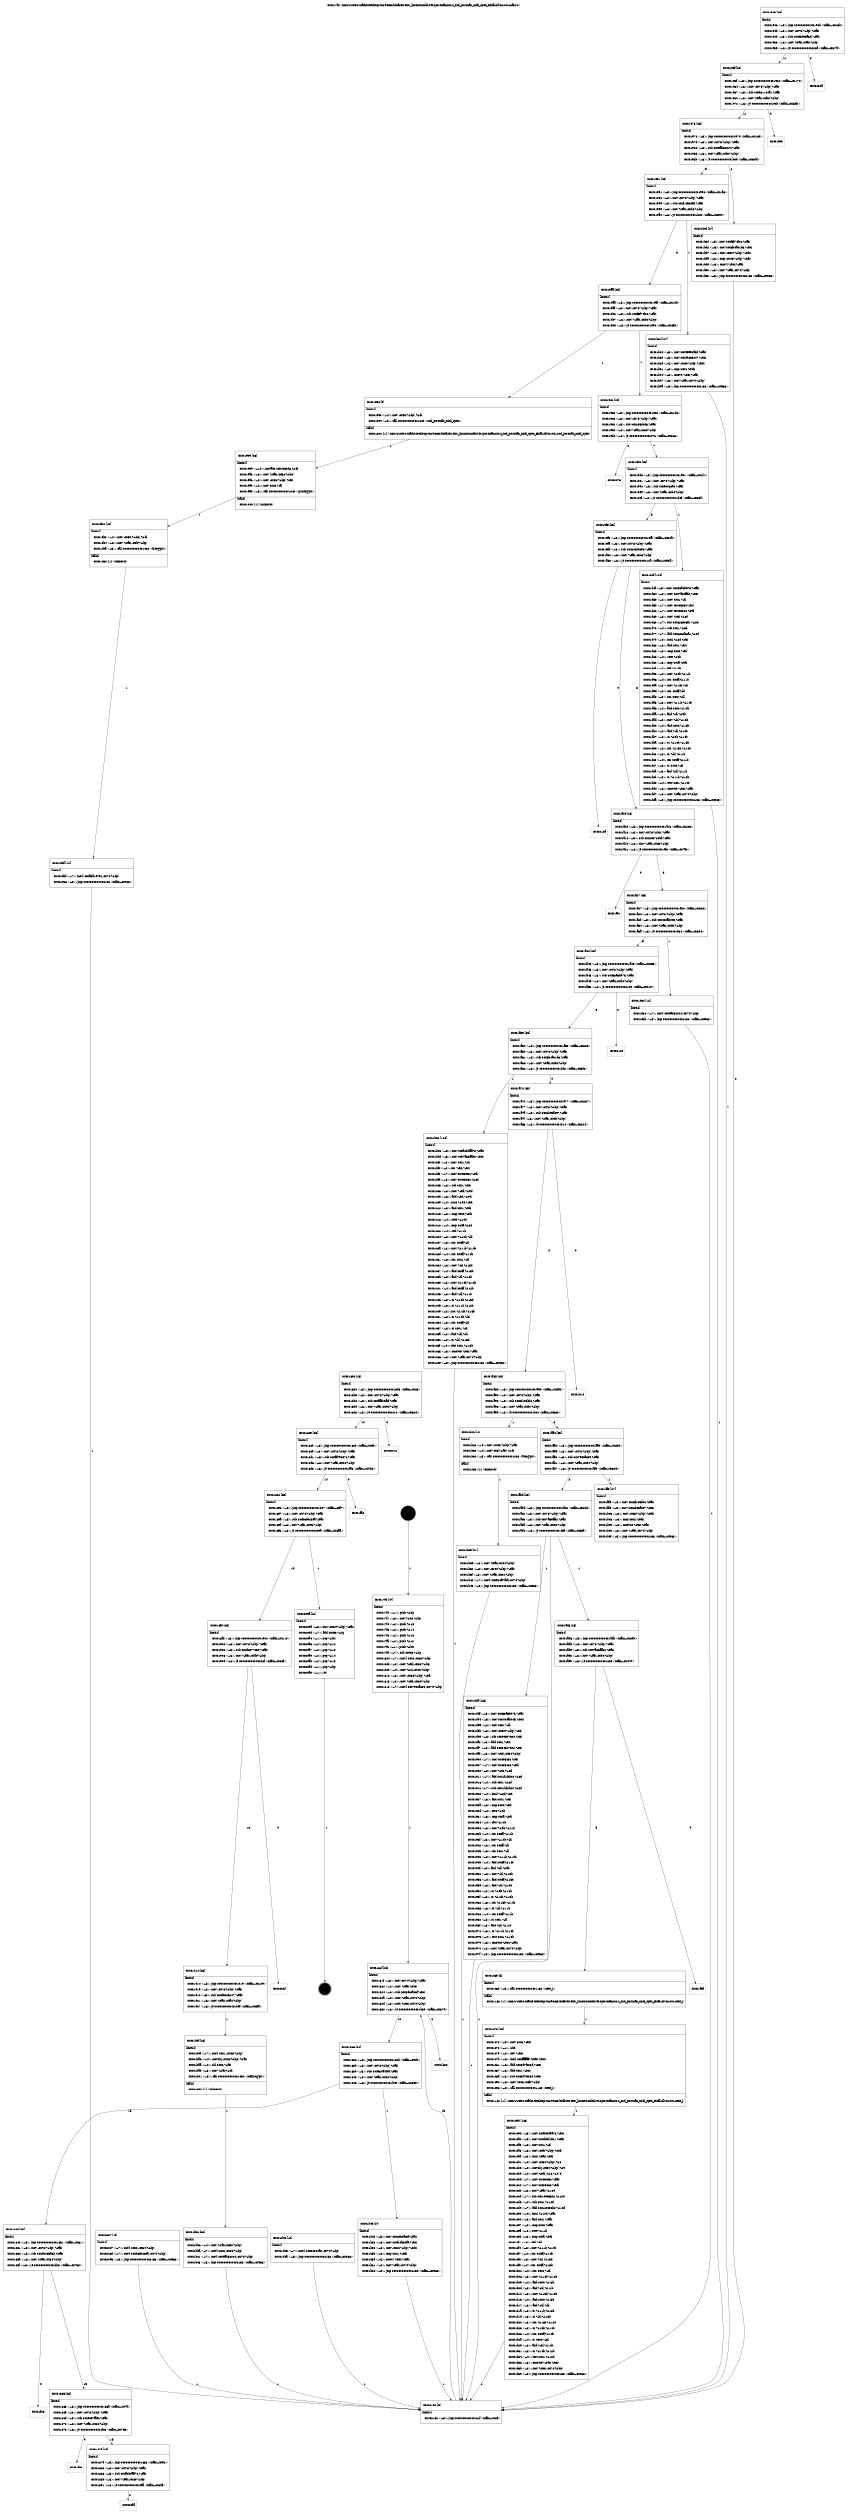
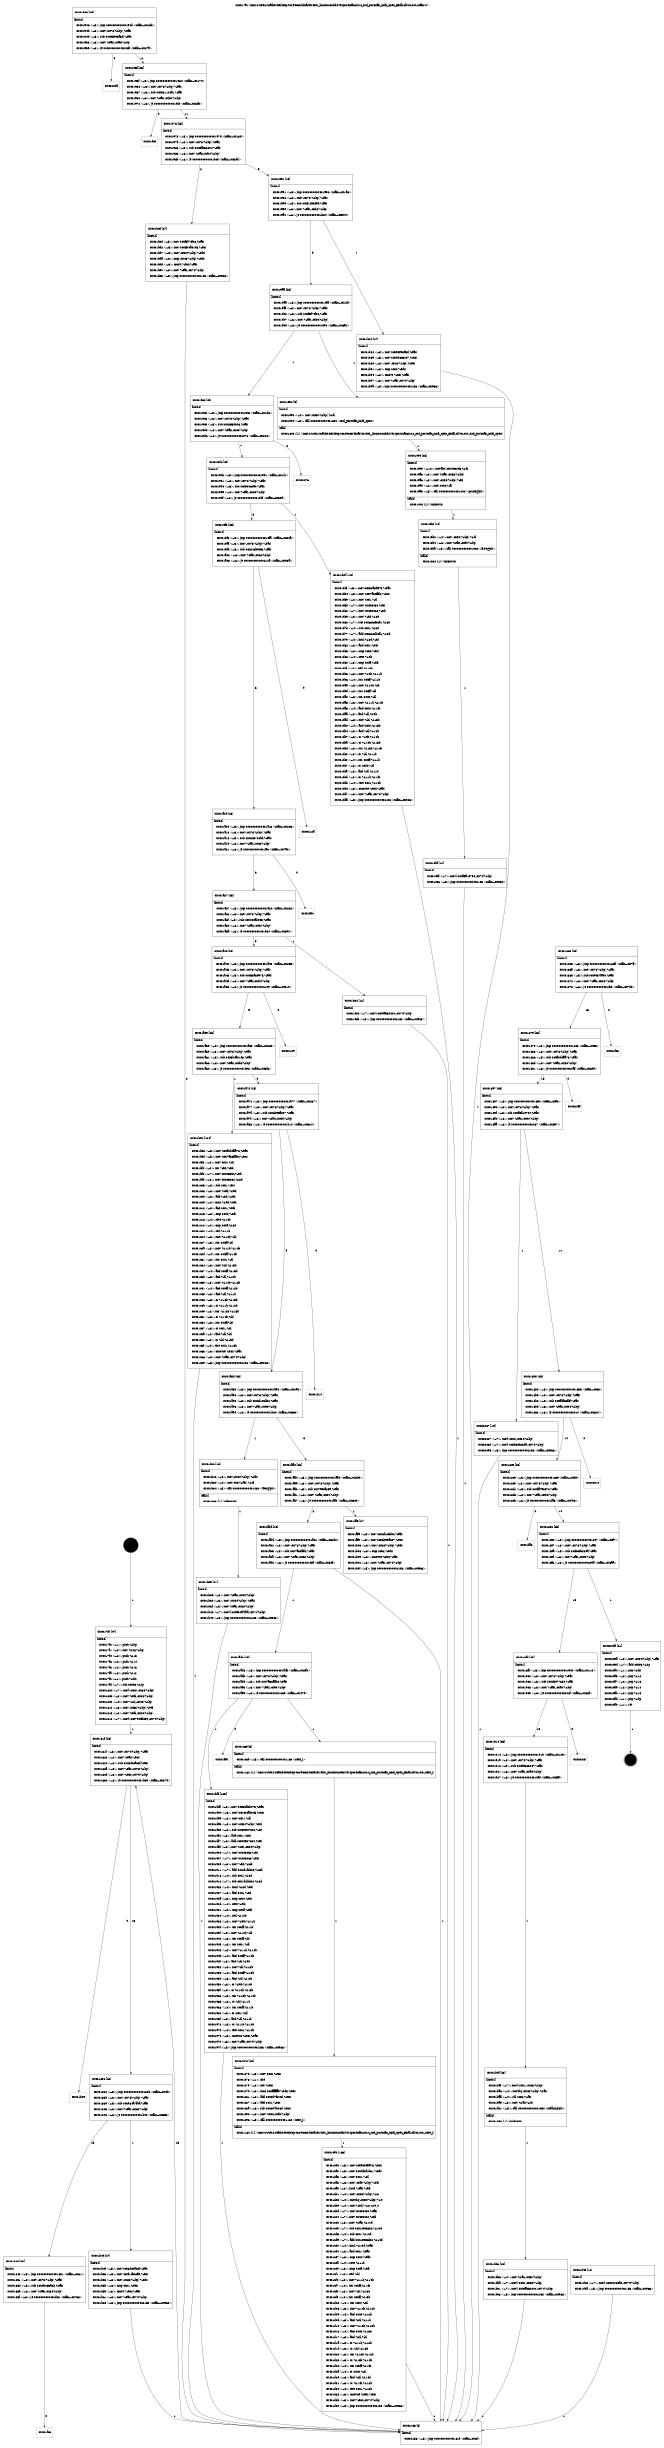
node "0x401897 [25]": added
edge "0x401abd [25]" -> "0x401ddf [165]": now "0x401ad6 [25]" -> "0x401ddf [165]"
edge "0x401ad6 [25]" -> "0x401c6e [5]": label " 5" -> " 1"
edge "0x40184c [25]" -> "0x401865 [25]": removed, label "15"
